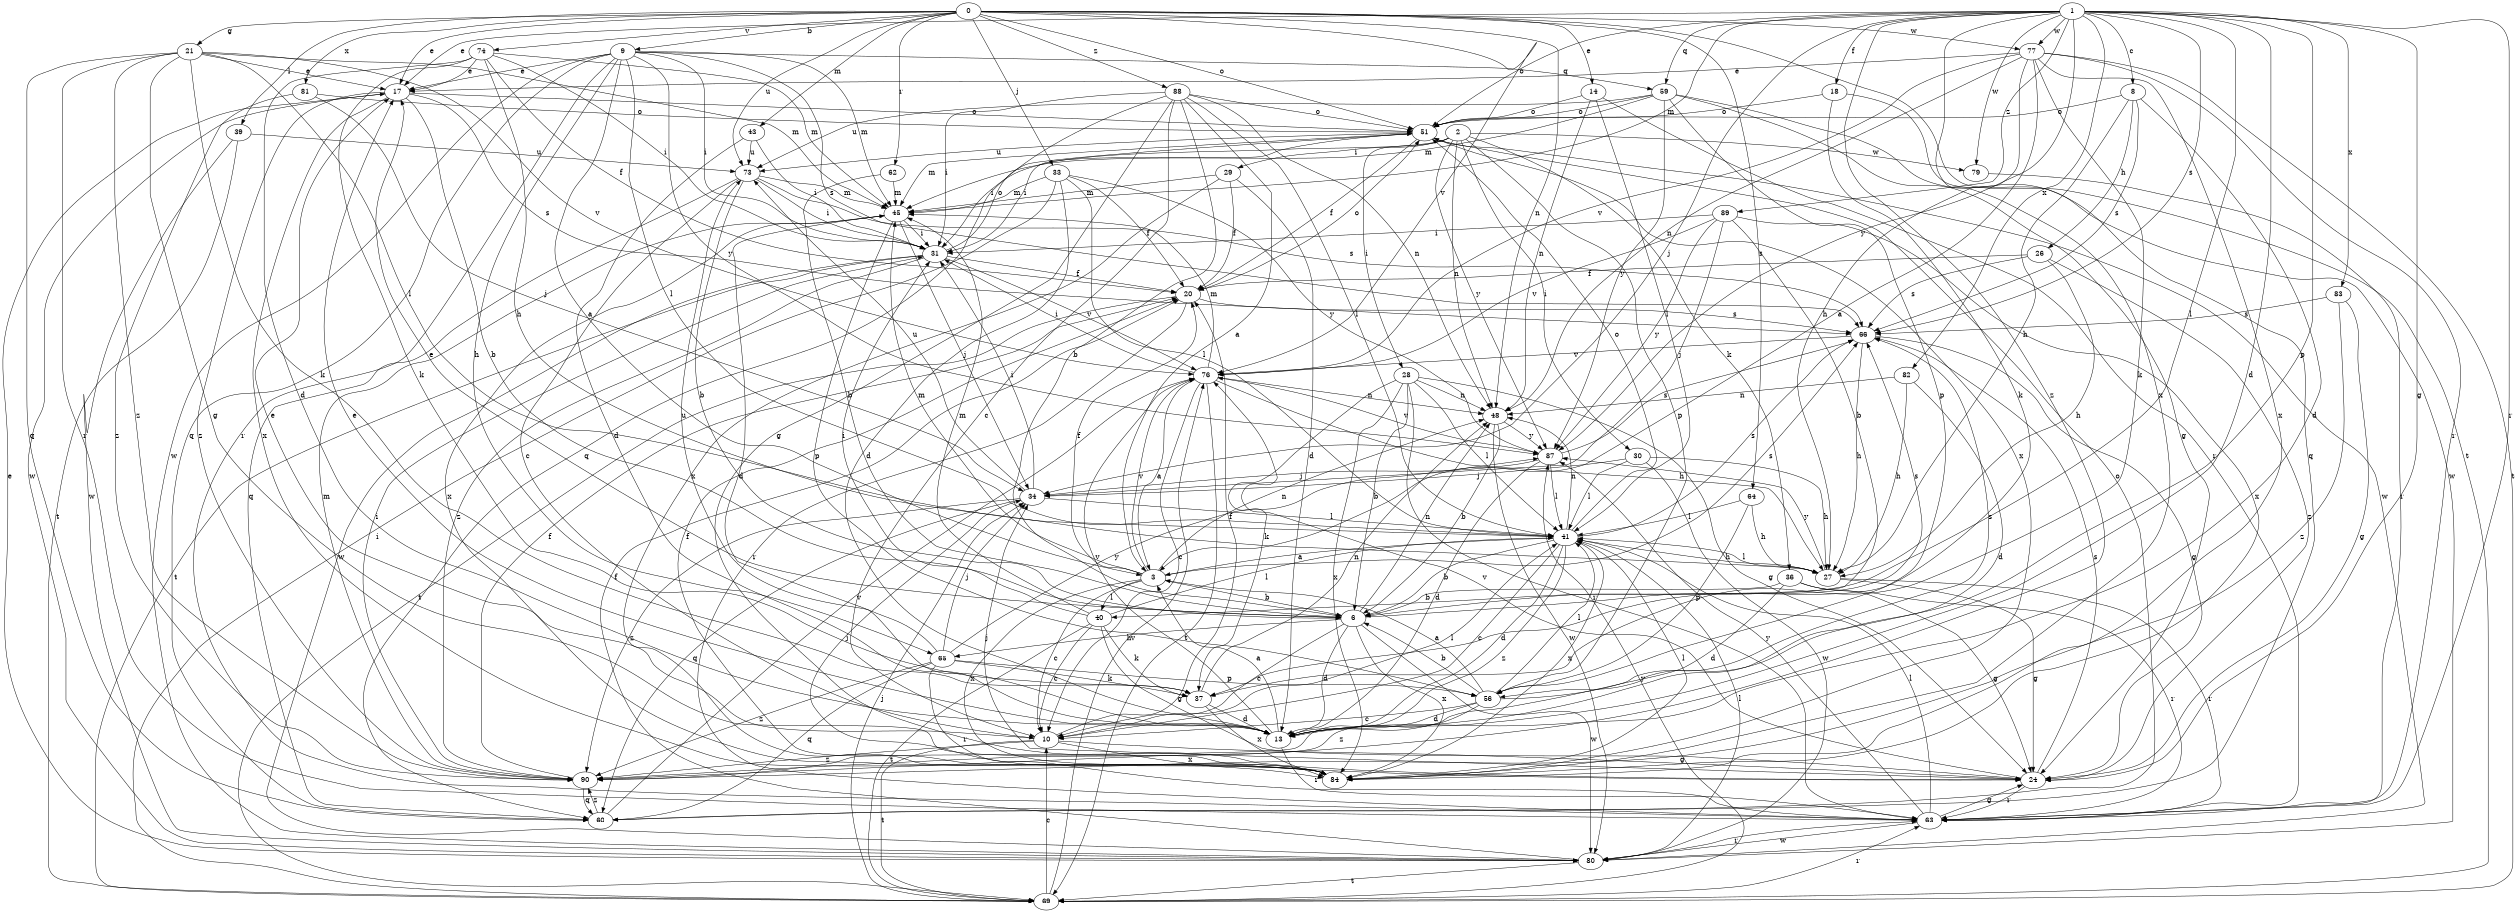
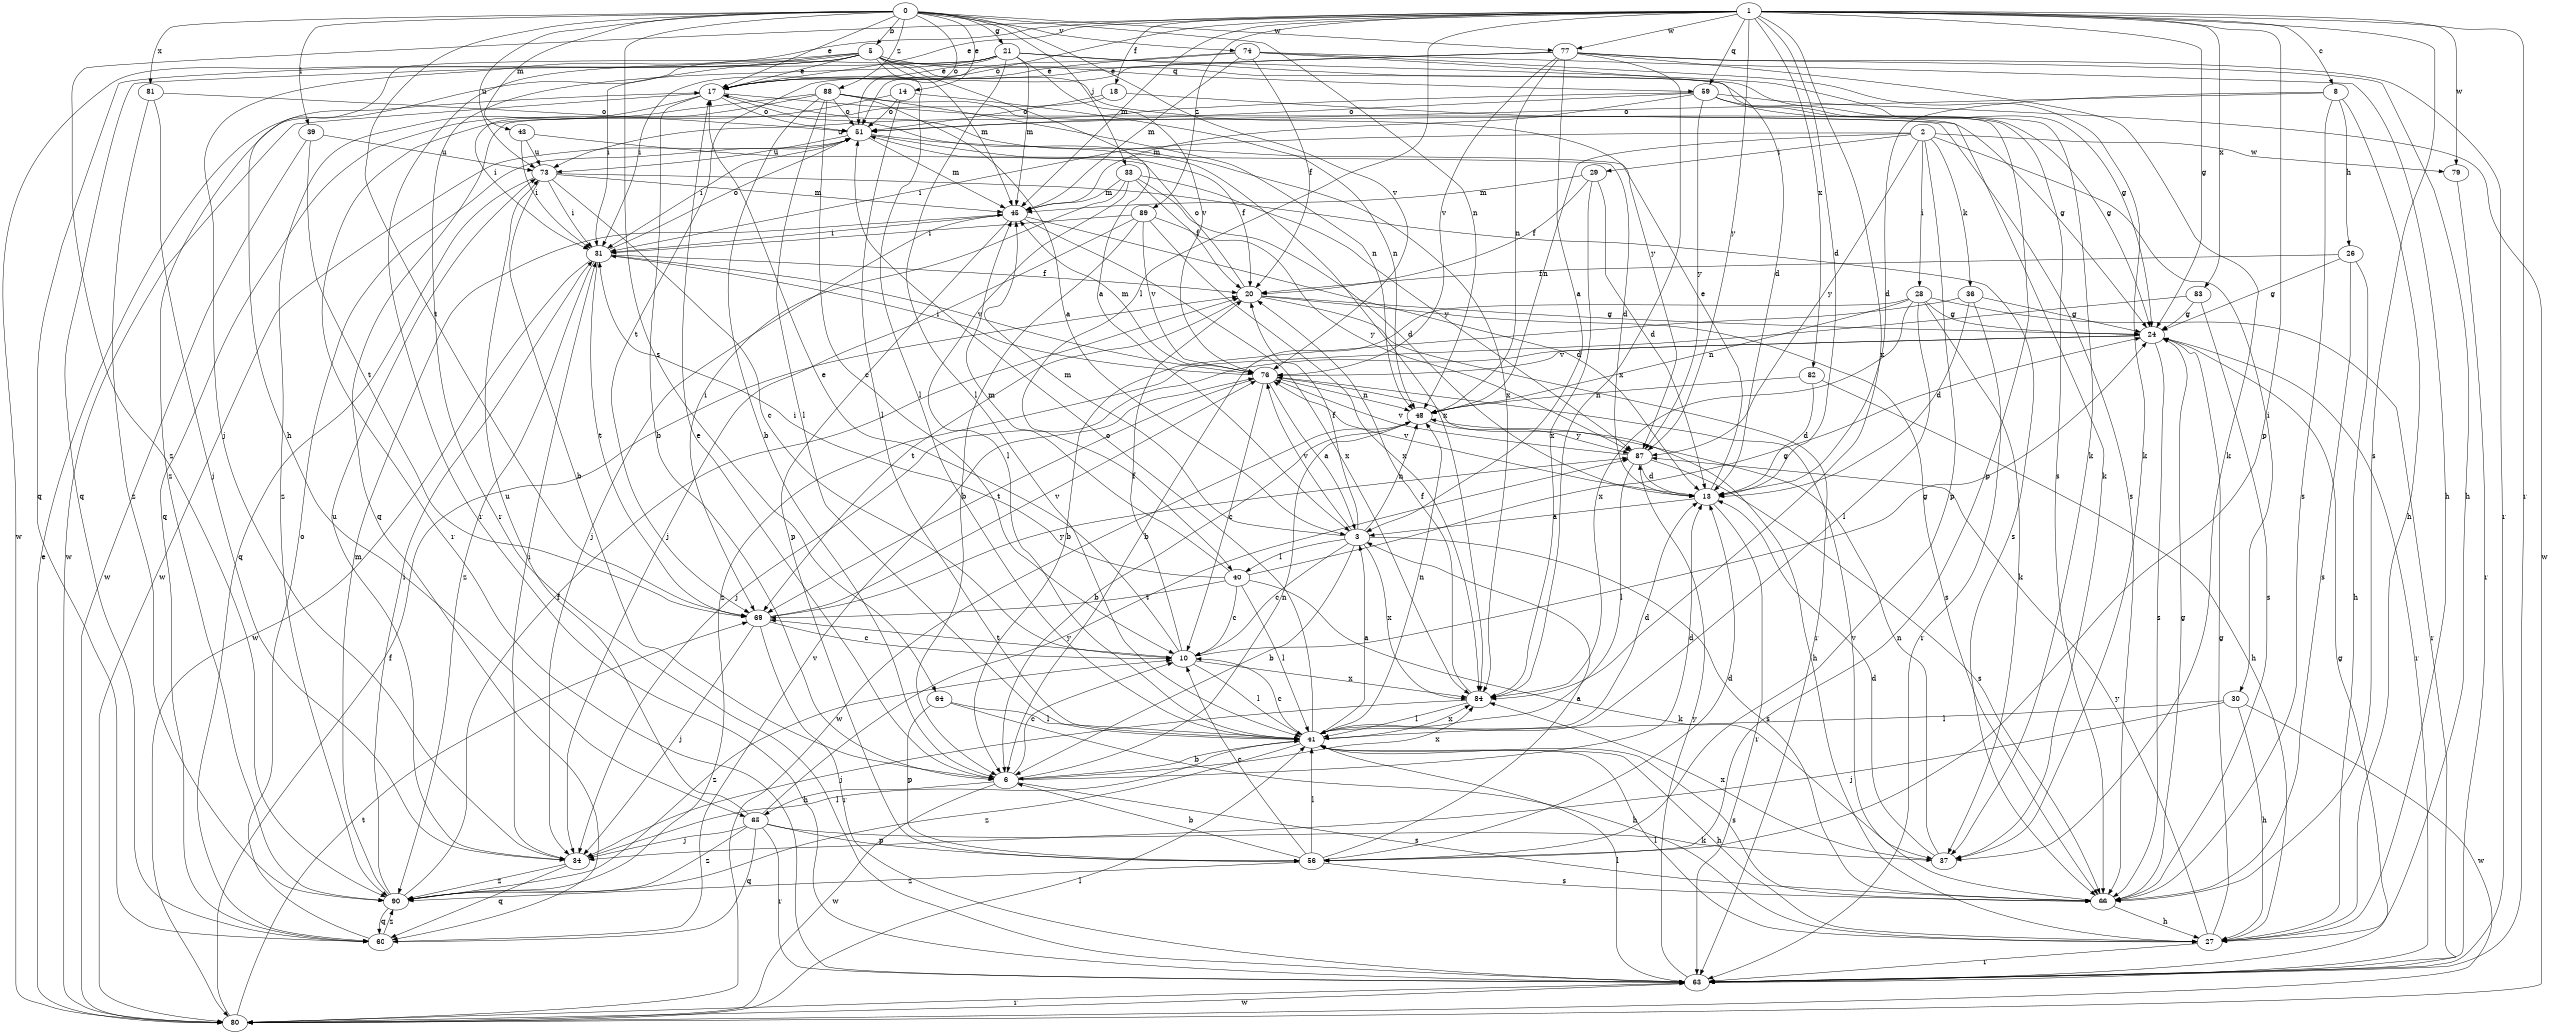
node "9": label "9" -> "5"
node "62": removed
edge "20" -> "24": added, label "g"
edge "87" -> "34": removed, label "j"
edge "26" -> "24": label "z" -> "g"
edge "10" -> "90": reversed
